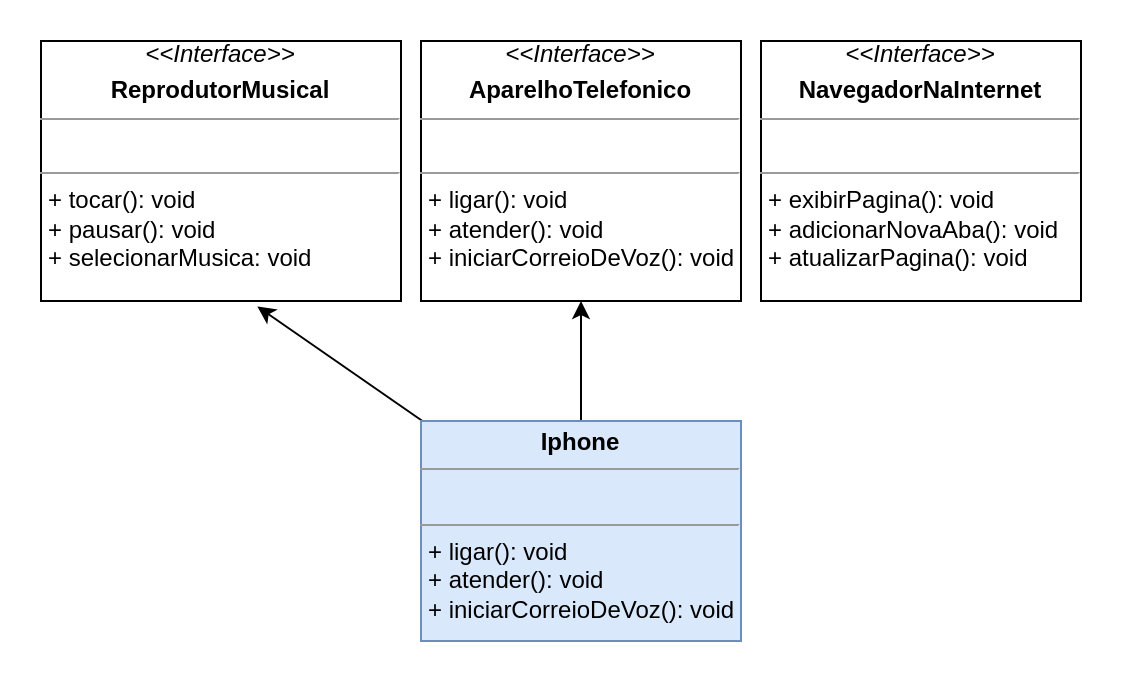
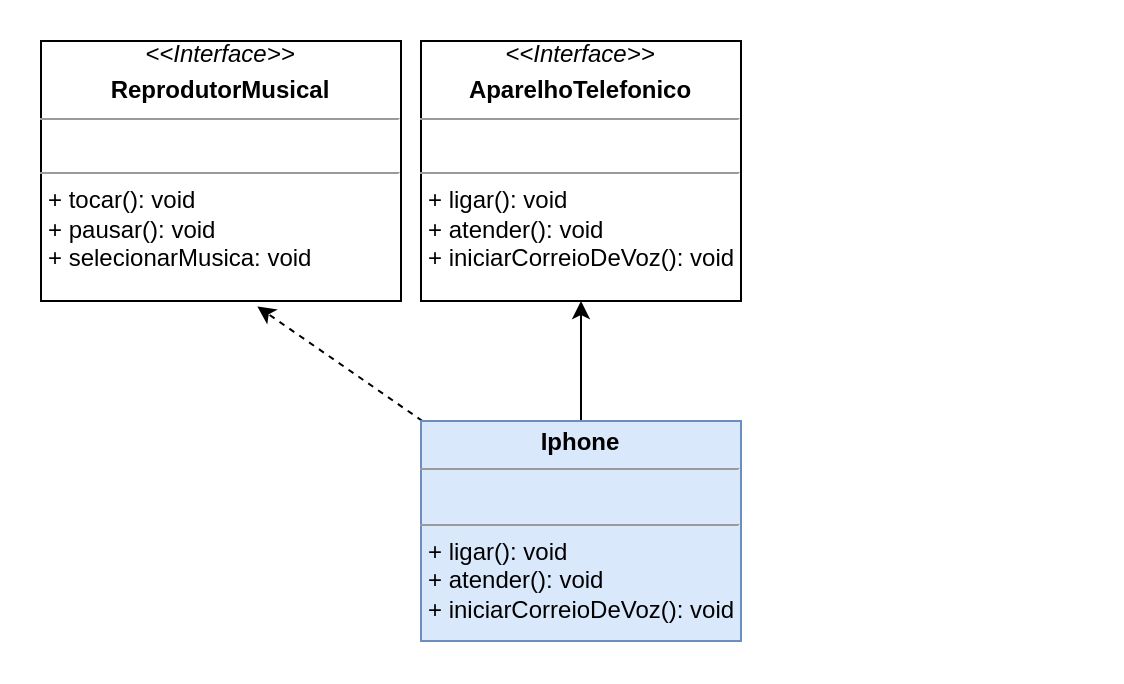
node "<<Interface>> NavegadorNaInternet + exibirPagina(): void + adicionarNovaAba(): void + atualizarPagina(): void": removed
edge "Iphone + ligar(): void + atender(): void + iniciarCorreioDeVoz(): void" -> "<<Interface>> ReprodutorMusical + tocar(): void + pausar(): void + selecionarMusica: void": style solid -> dashed
